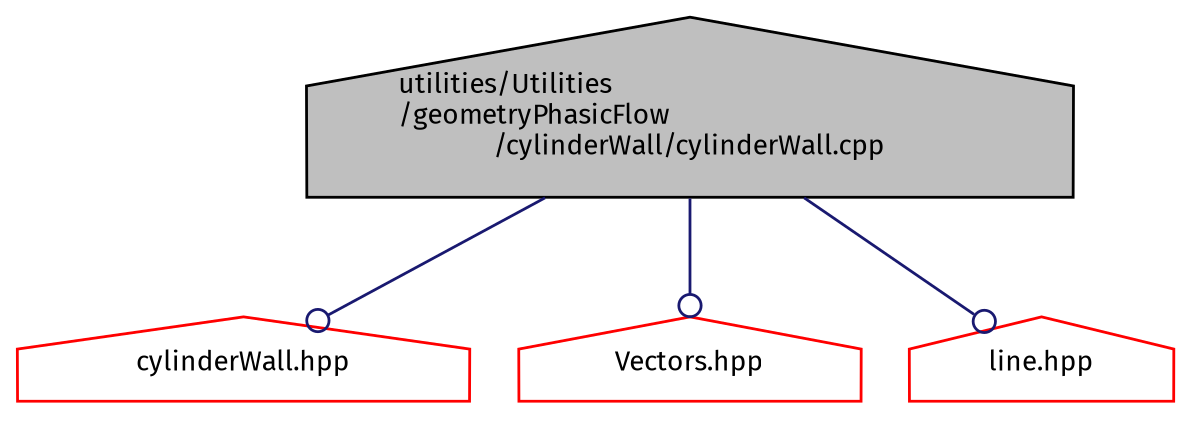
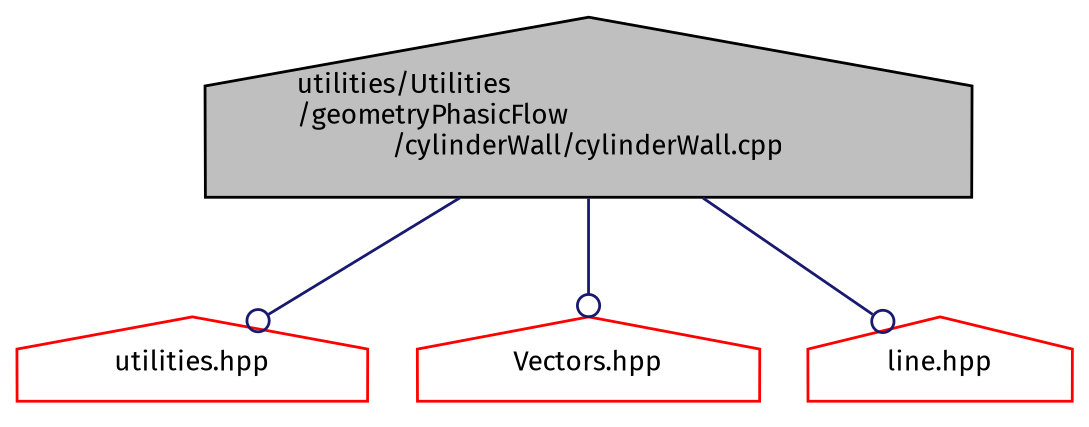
node "cylinderWall.hpp": label "cylinderWall.hpp" -> "utilities.hpp"
